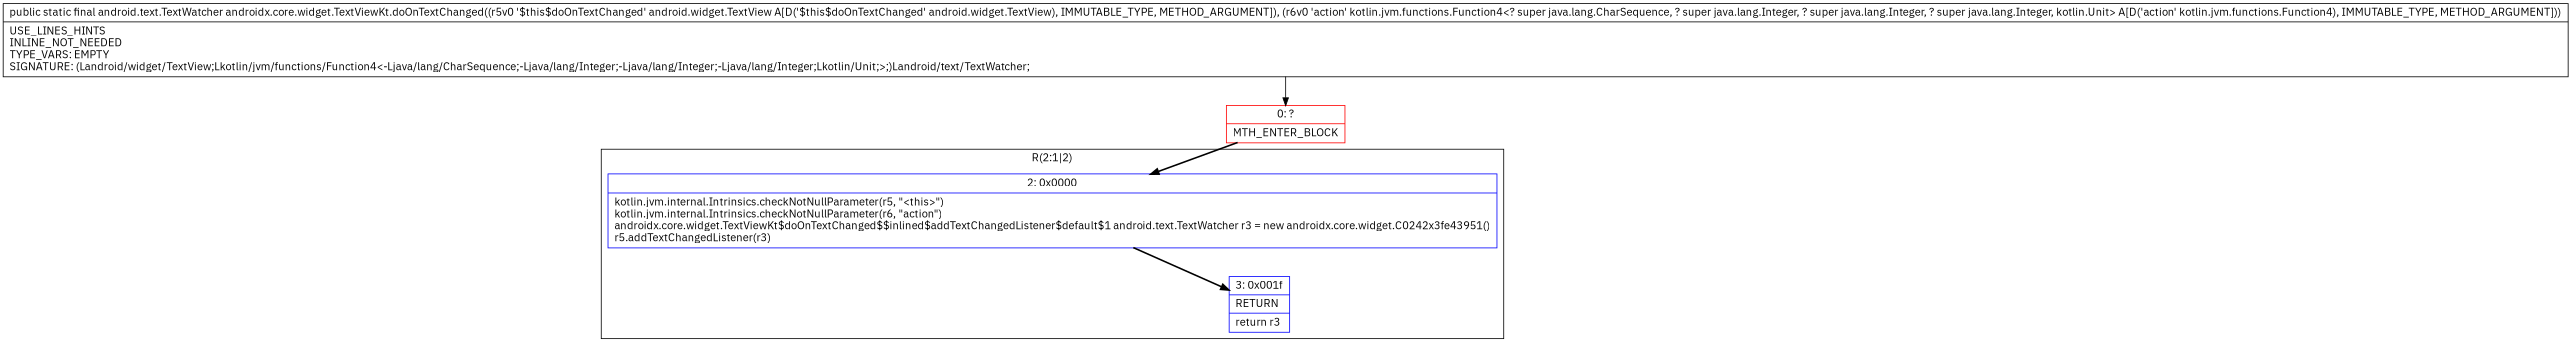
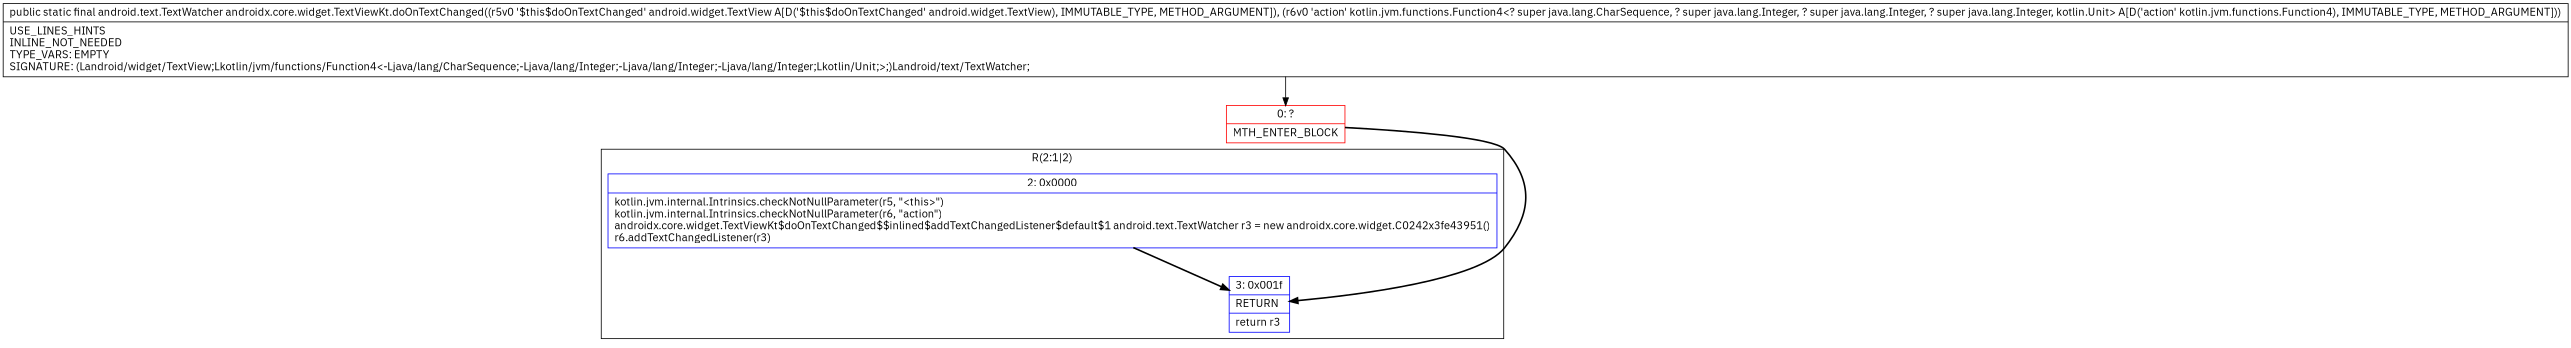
edge "0: ?" -> "2: 0x0000": now "0: ?" -> "3: 0x001f"
node "2: 0x0000": text "r5.addTextChangedListener(r3)" -> "r6.addTextChangedListener(r3)"
